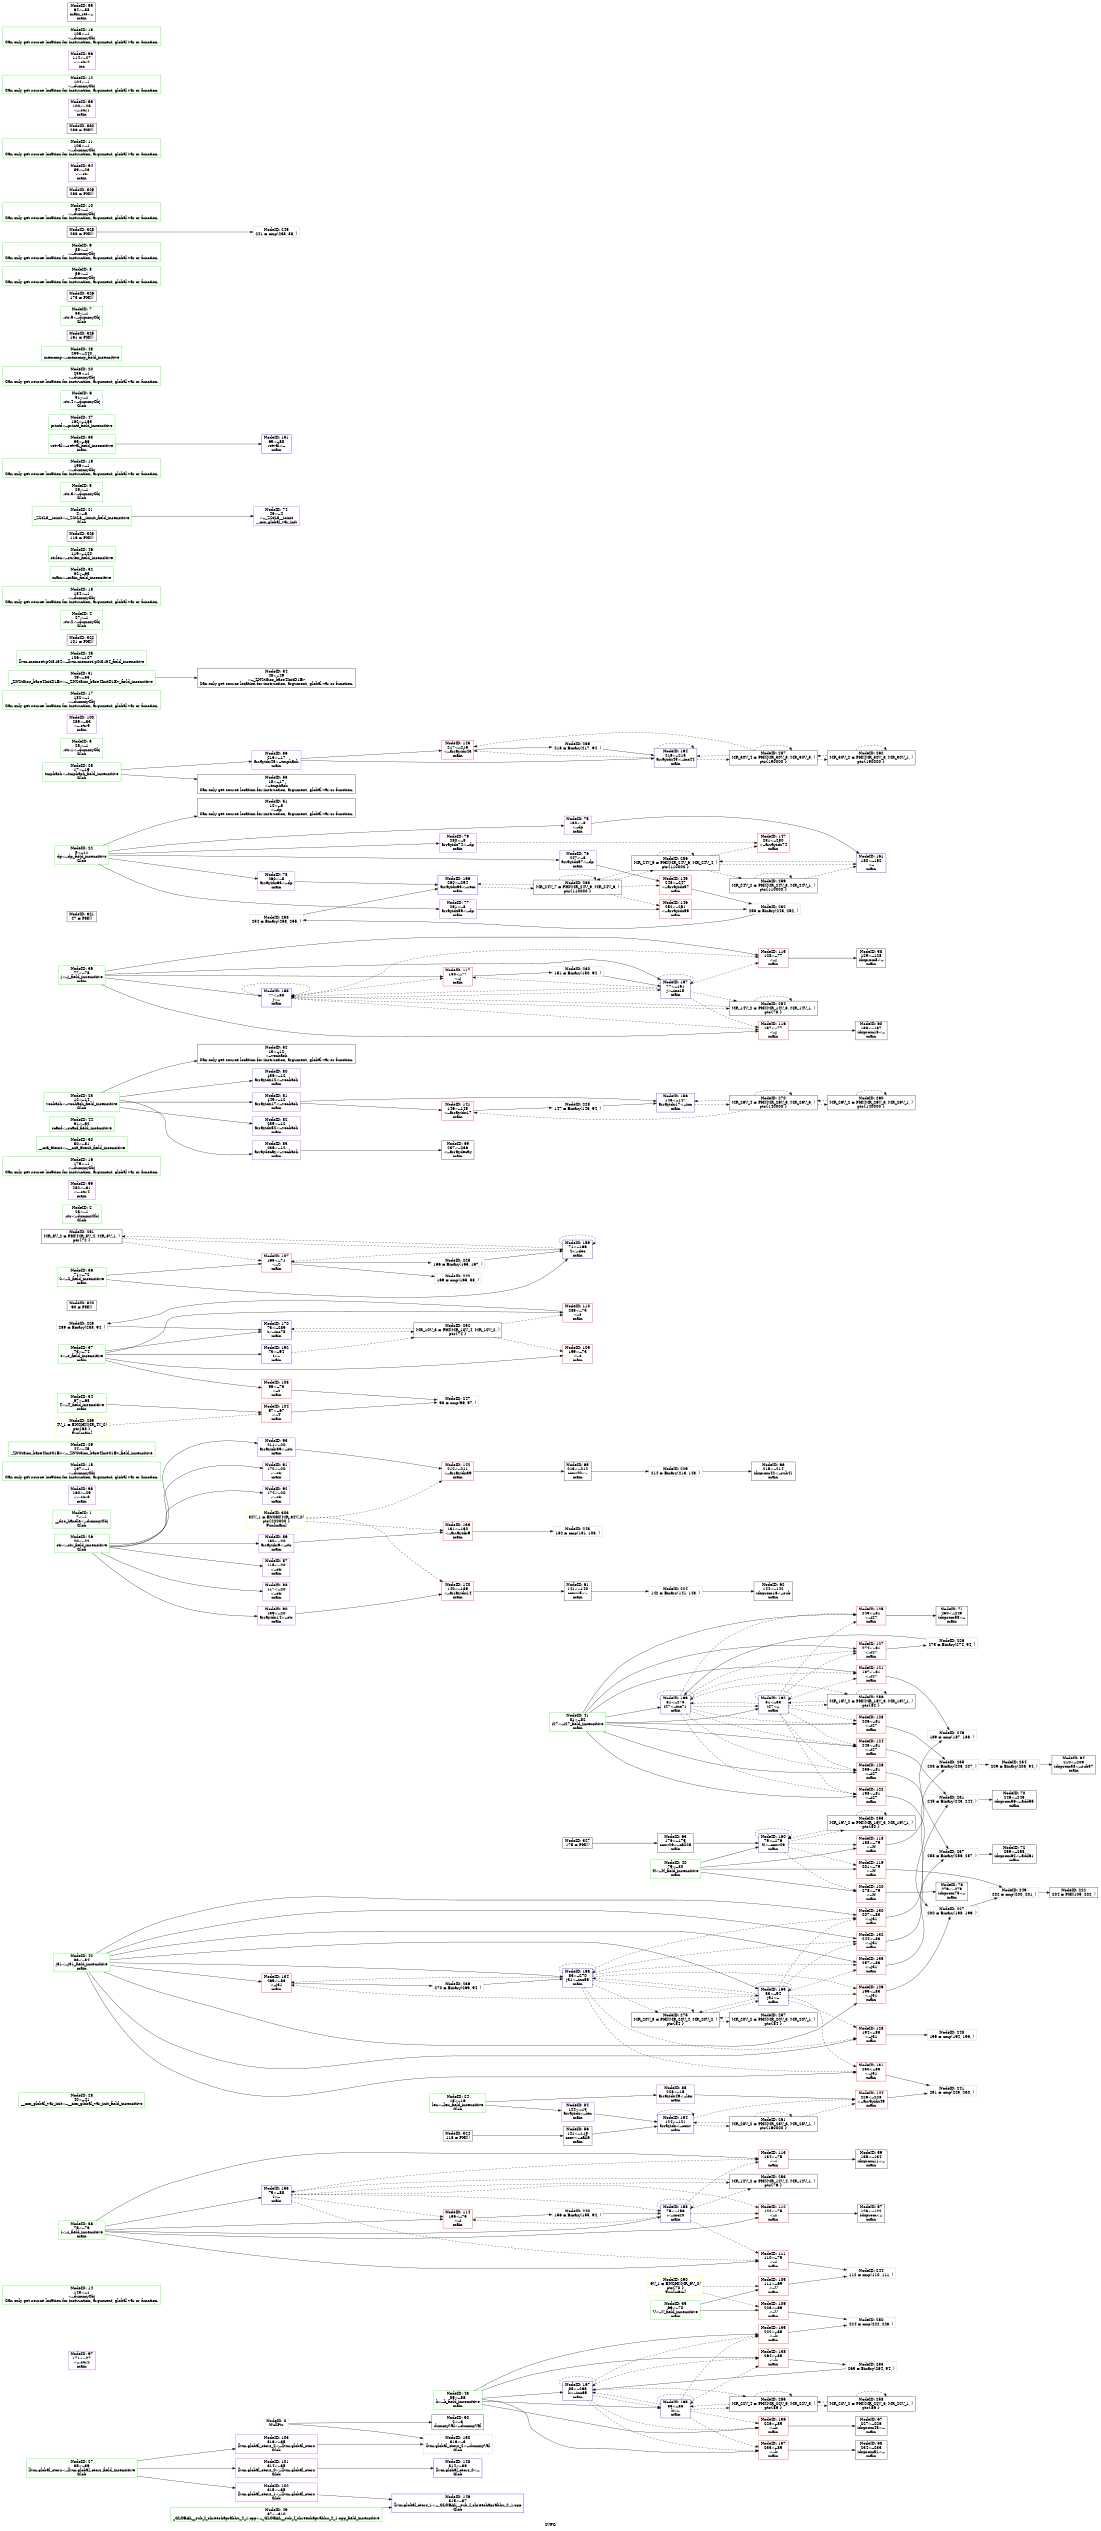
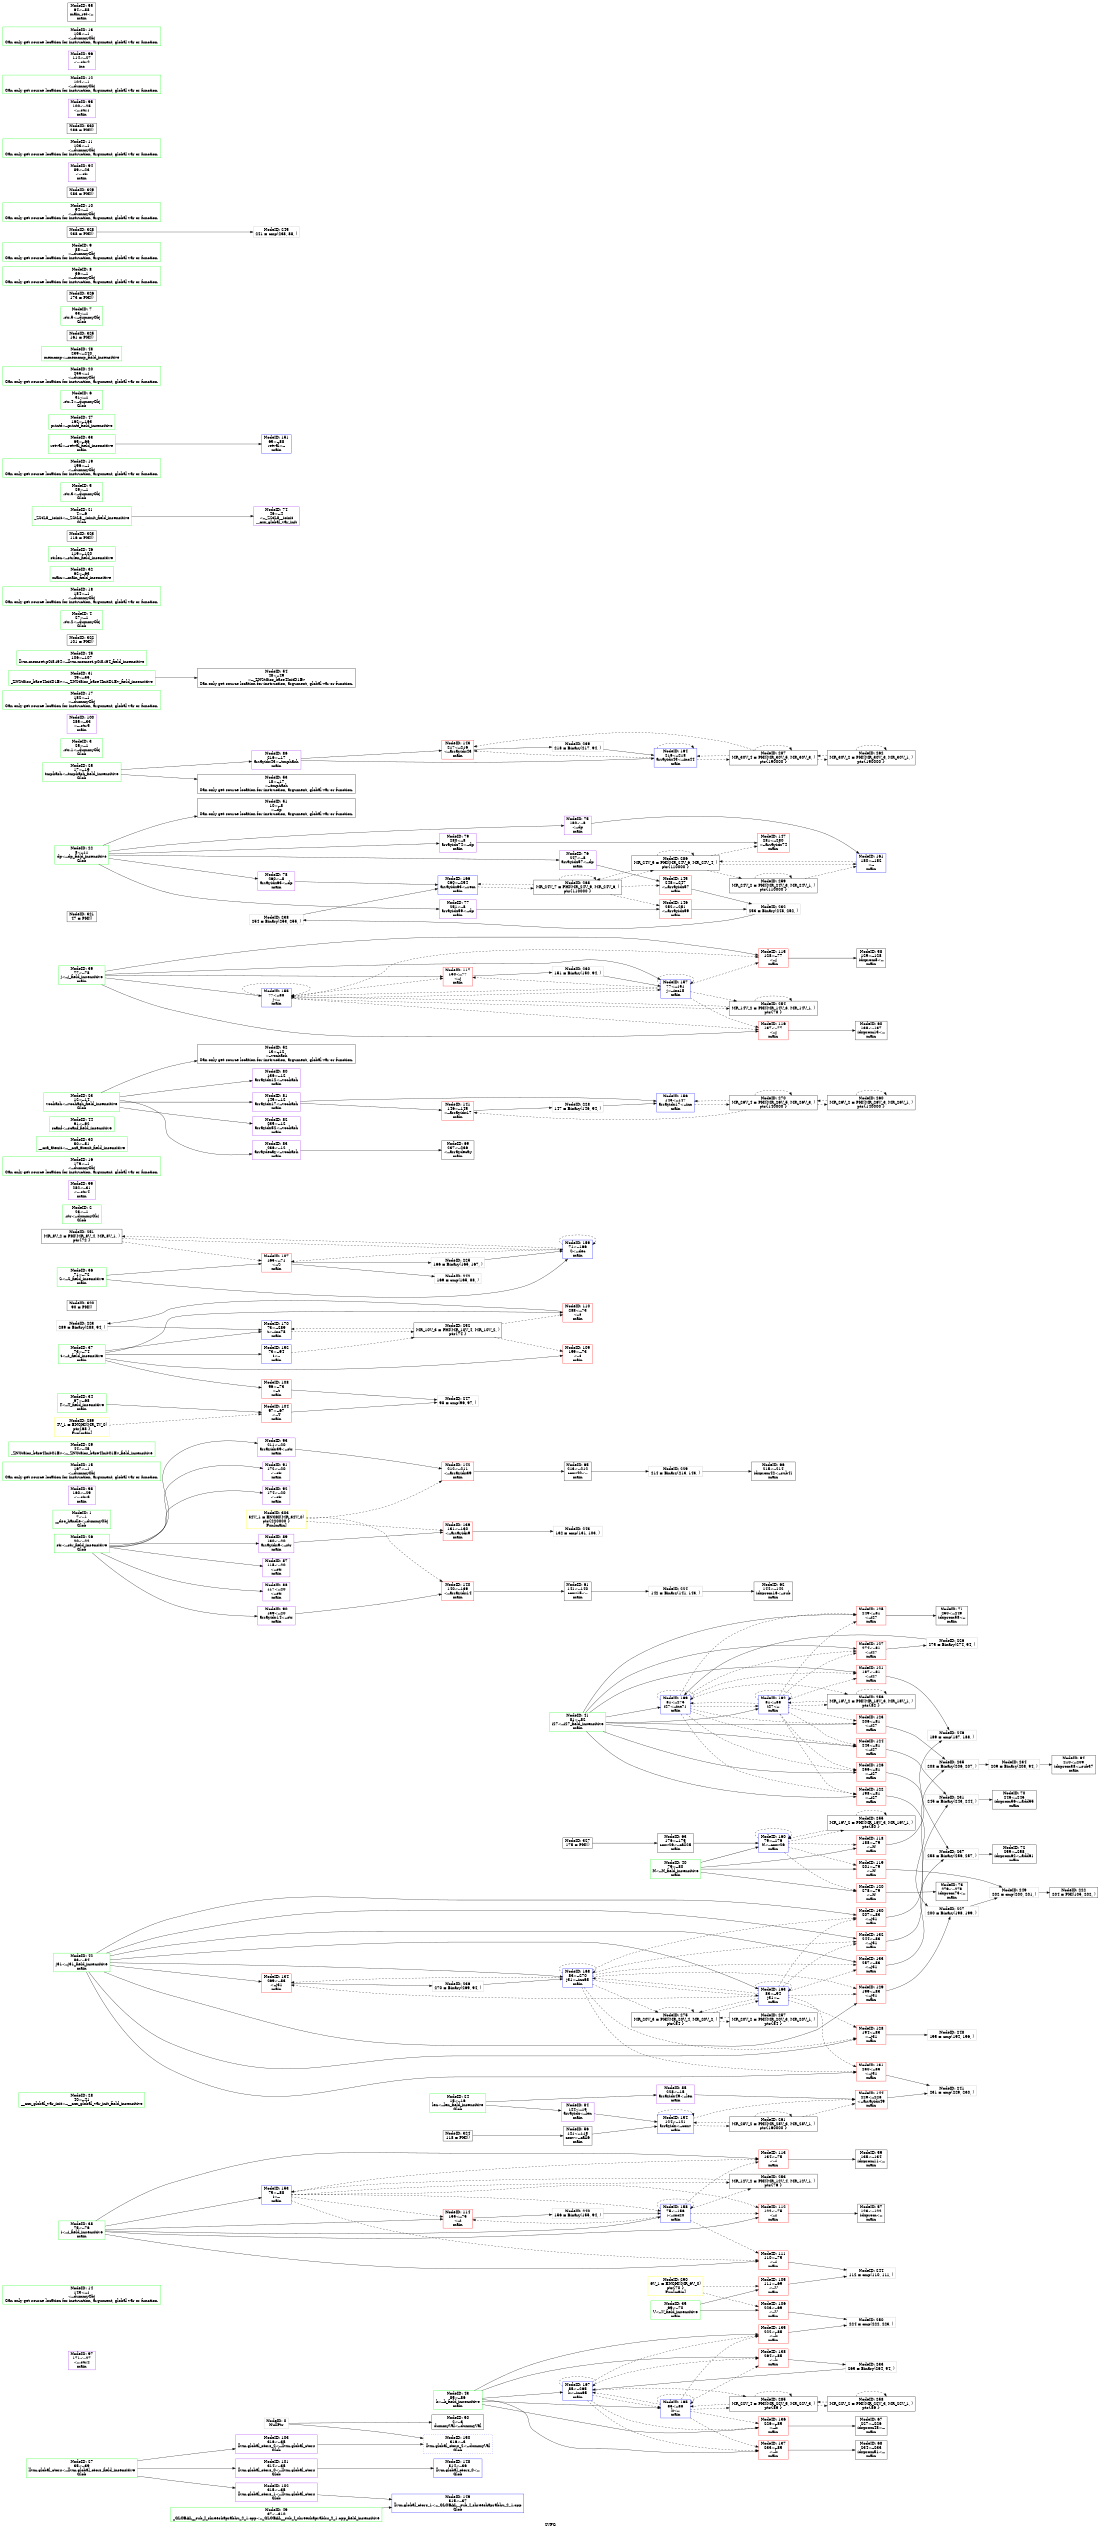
edge "NodeID: 79" -> "NodeID: 147": style dashed -> solid
